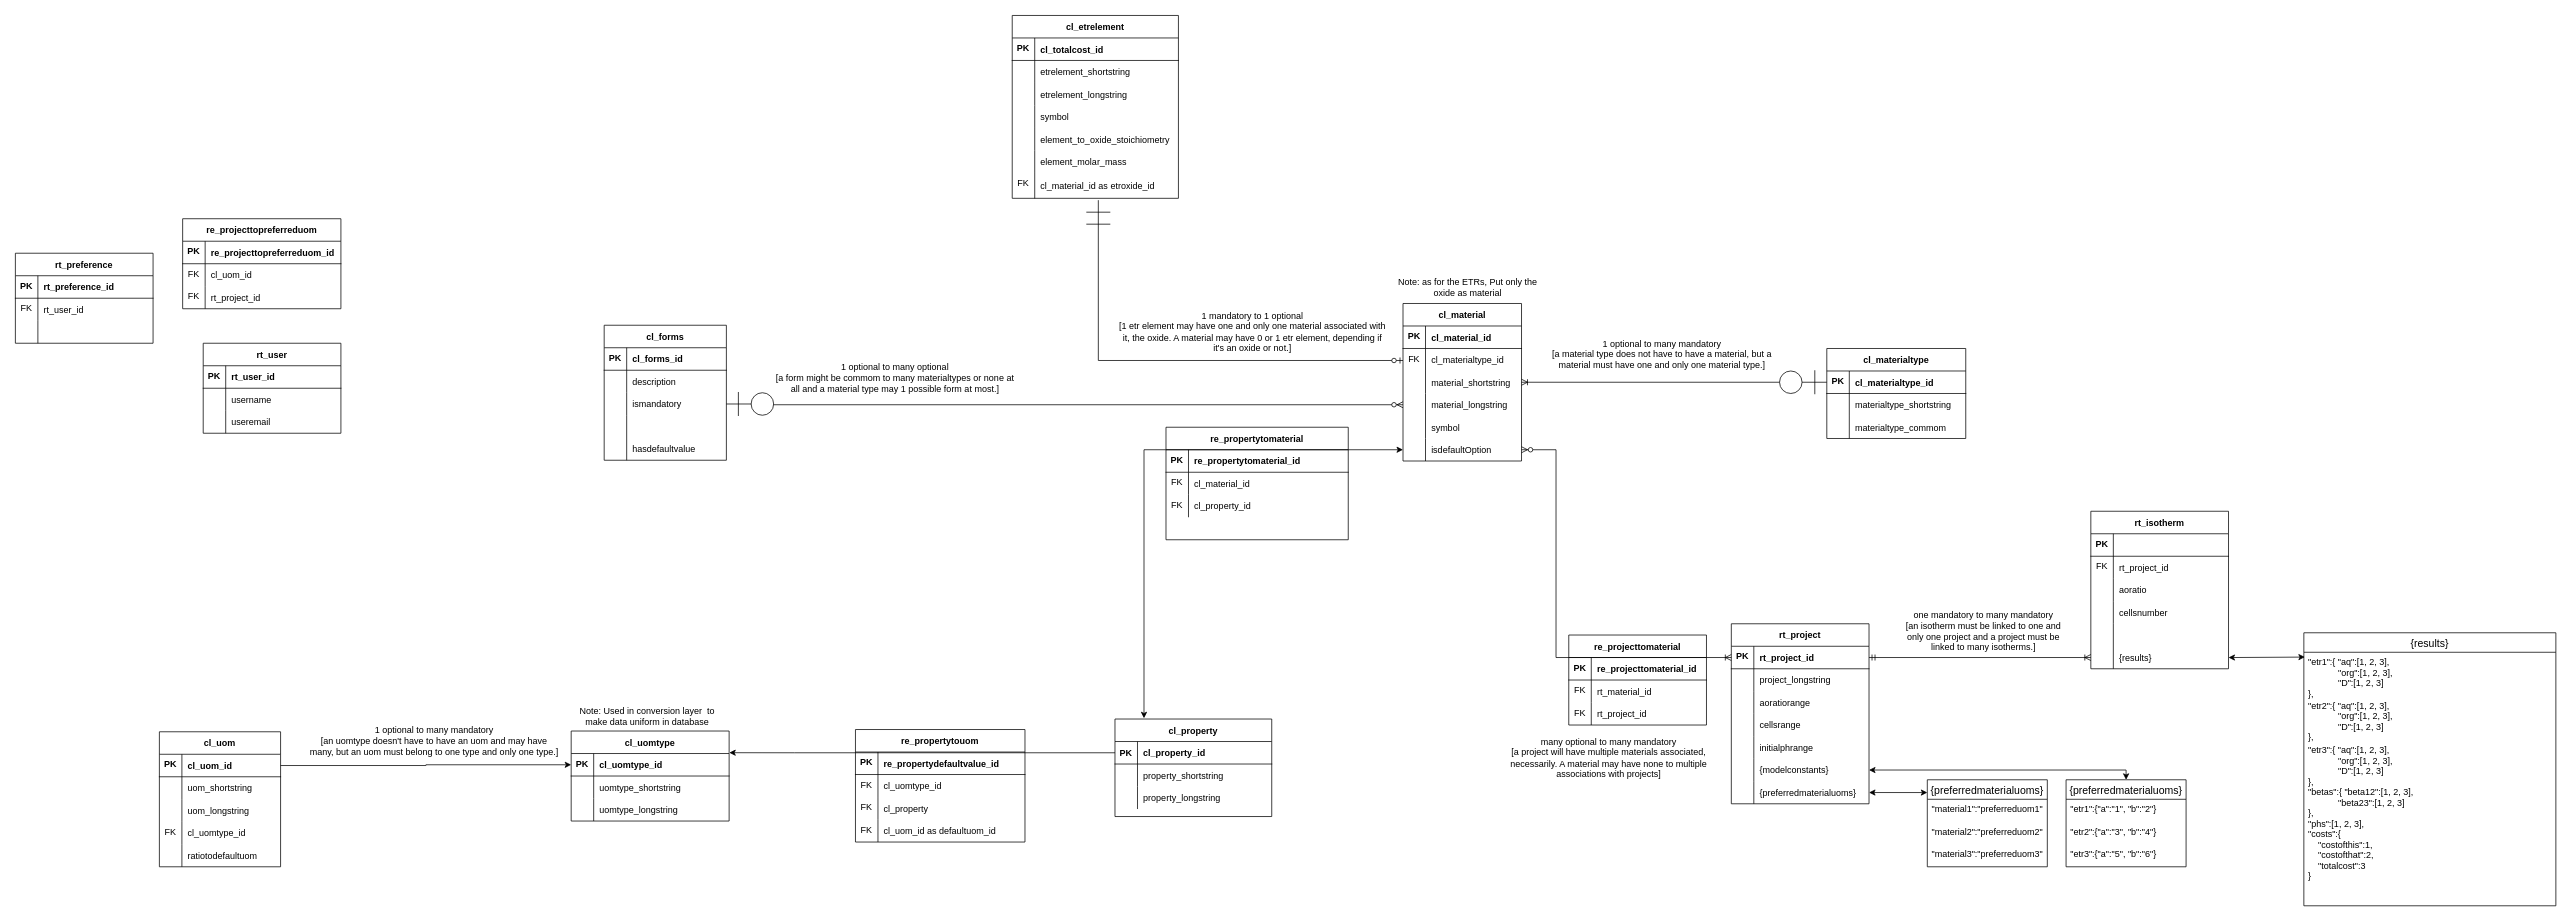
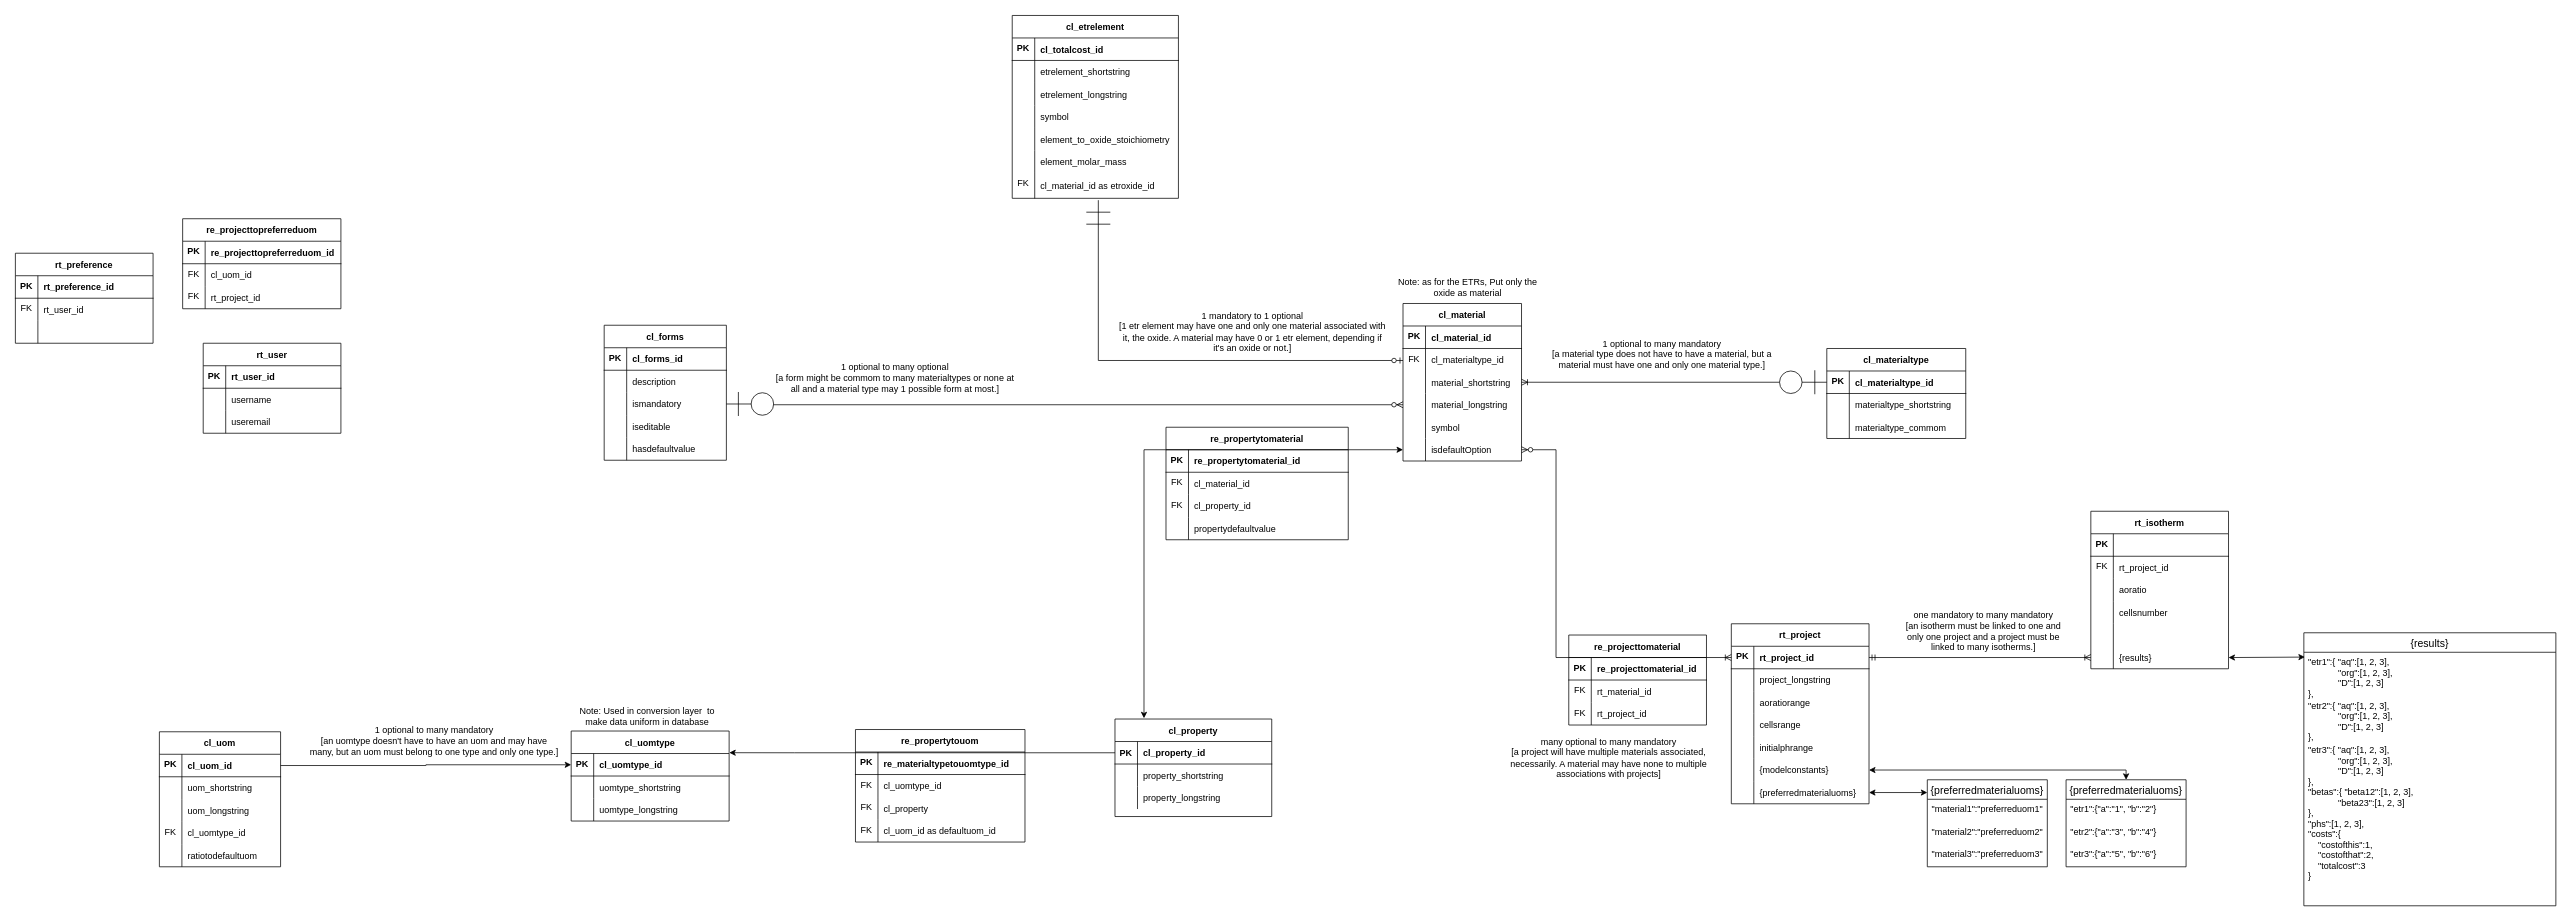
node "iseditable": added
node "propertydefaultvalue": added
node "re_propertydefaultvalue_id": label "re_propertydefaultvalue_id" -> "re_materialtypetouomtype_id"
